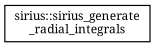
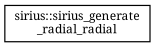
node "sirius::sirius_generate _radial_integrals": label "sirius::sirius_generate _radial_integrals" -> "sirius::sirius_generate _radial_radial"
